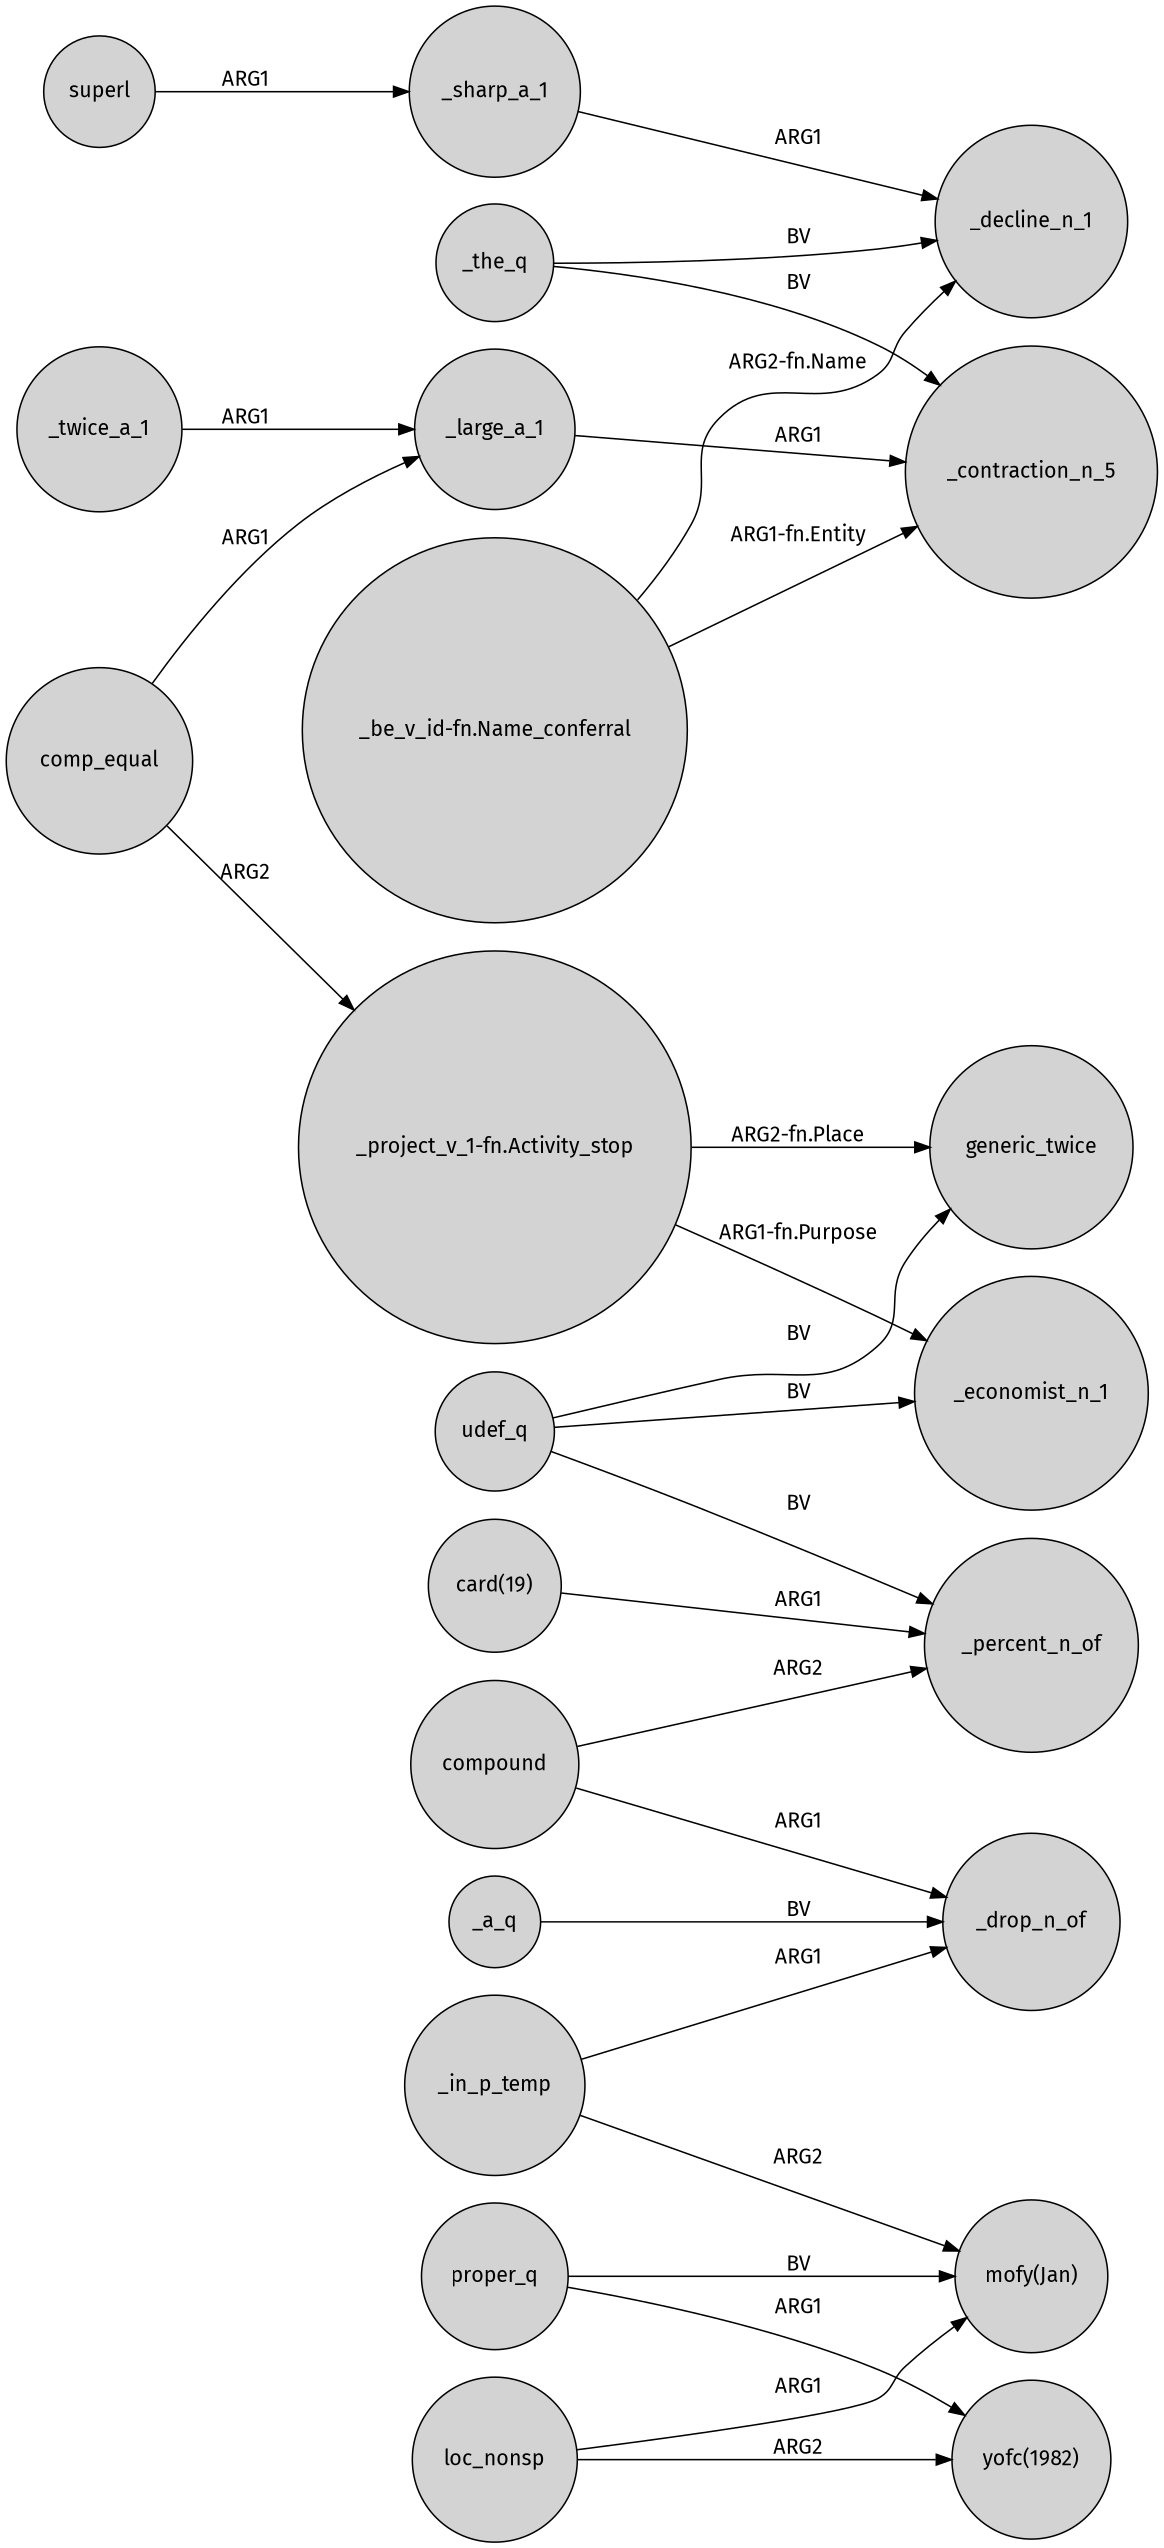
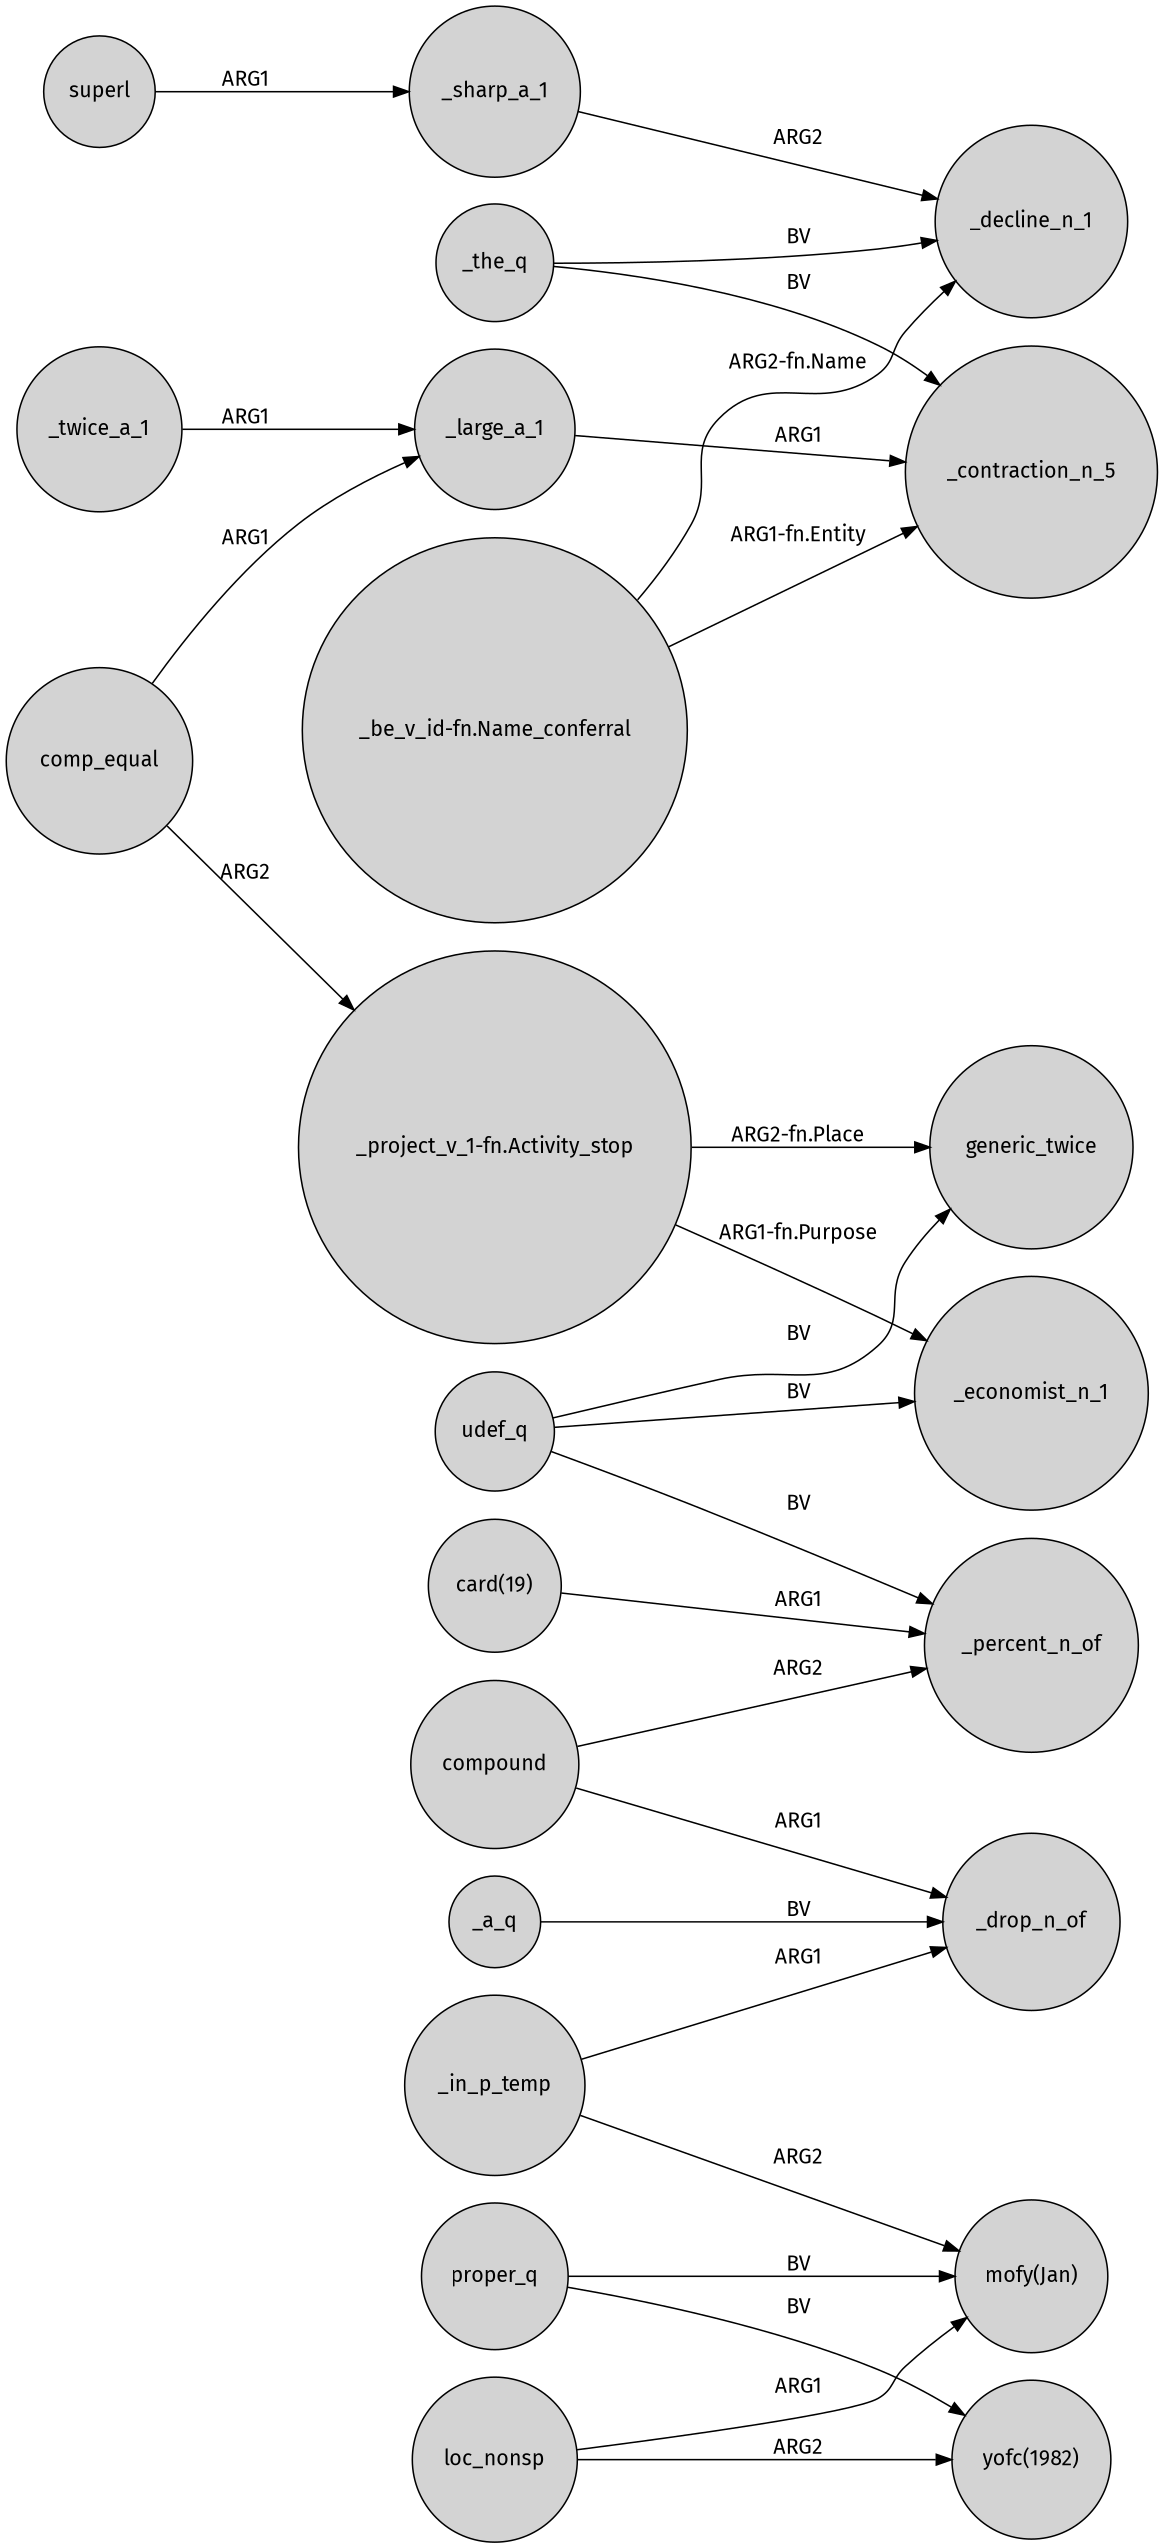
edge "_sharp_a_1" -> "_decline_n_1": label "ARG1" -> "ARG2"
edge "proper_q" -> "yofc(1982)": label "ARG1" -> "BV"
